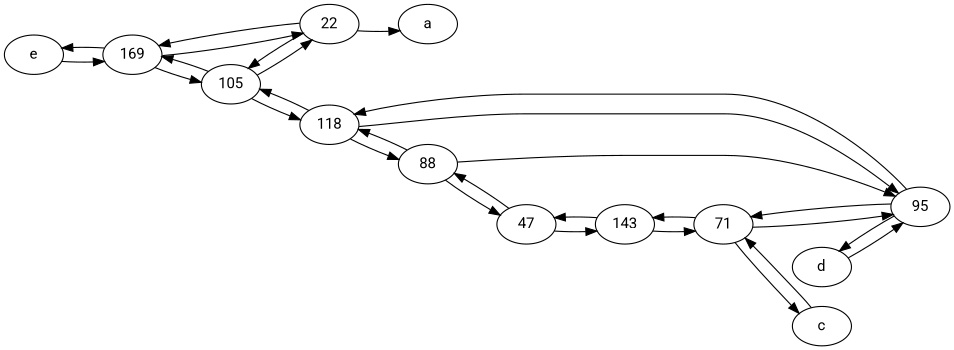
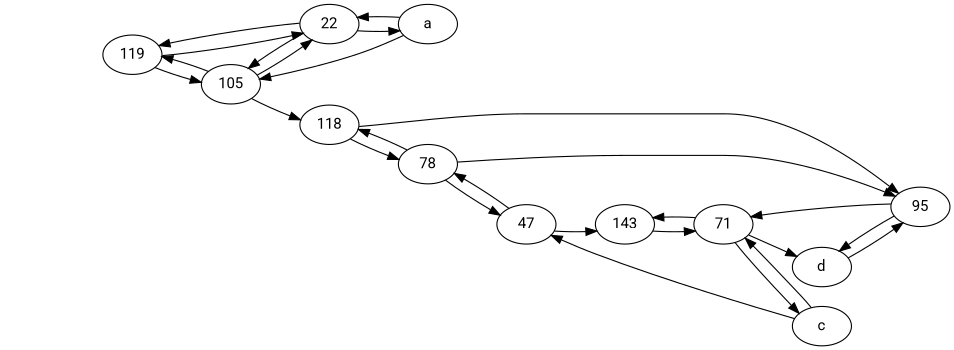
edge "a" -> "22": added
node "e": removed
node "169": label "169" -> "119"
edge "95" -> "118": removed
edge "118" -> "105": now "a" -> "105"
node "88": label "88" -> "78"
edge "143" -> "47": now "c" -> "47"
edge "71" -> "95": now "71" -> "d"
